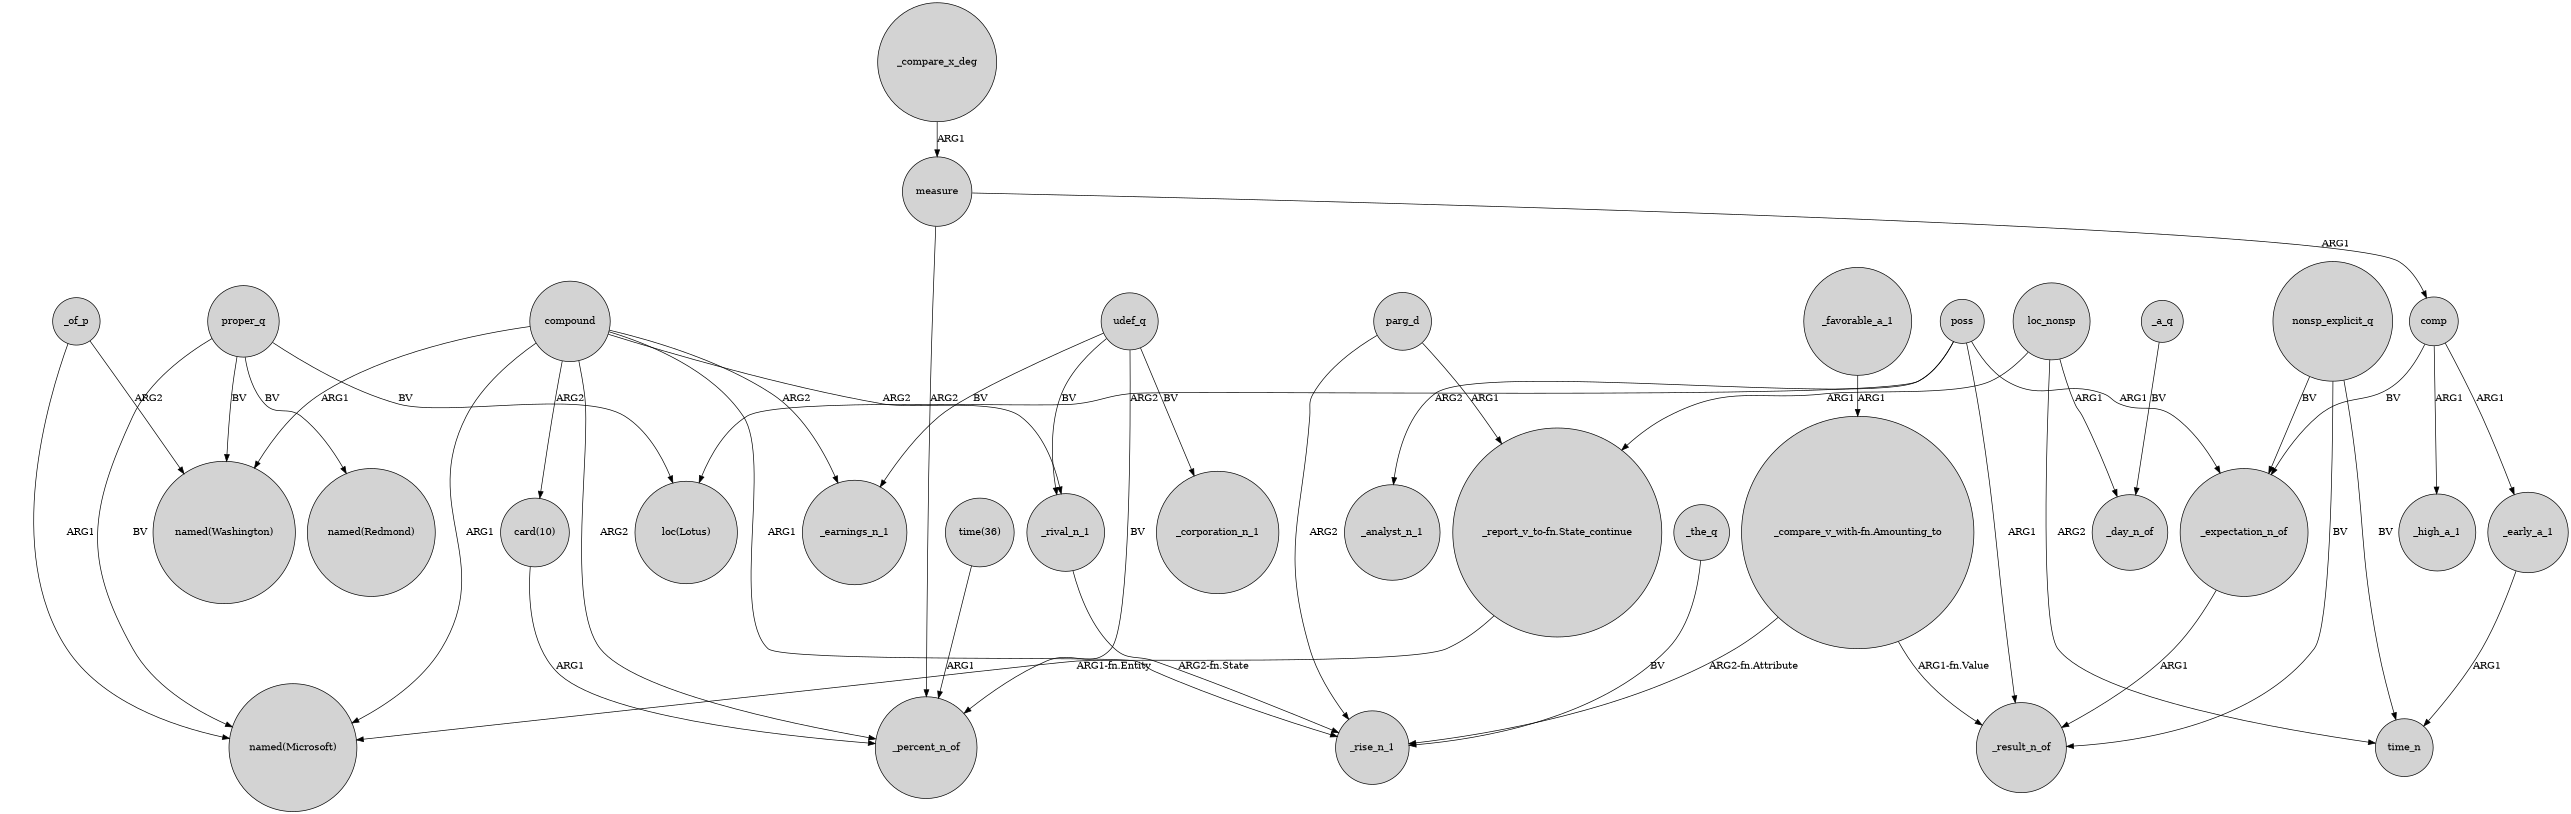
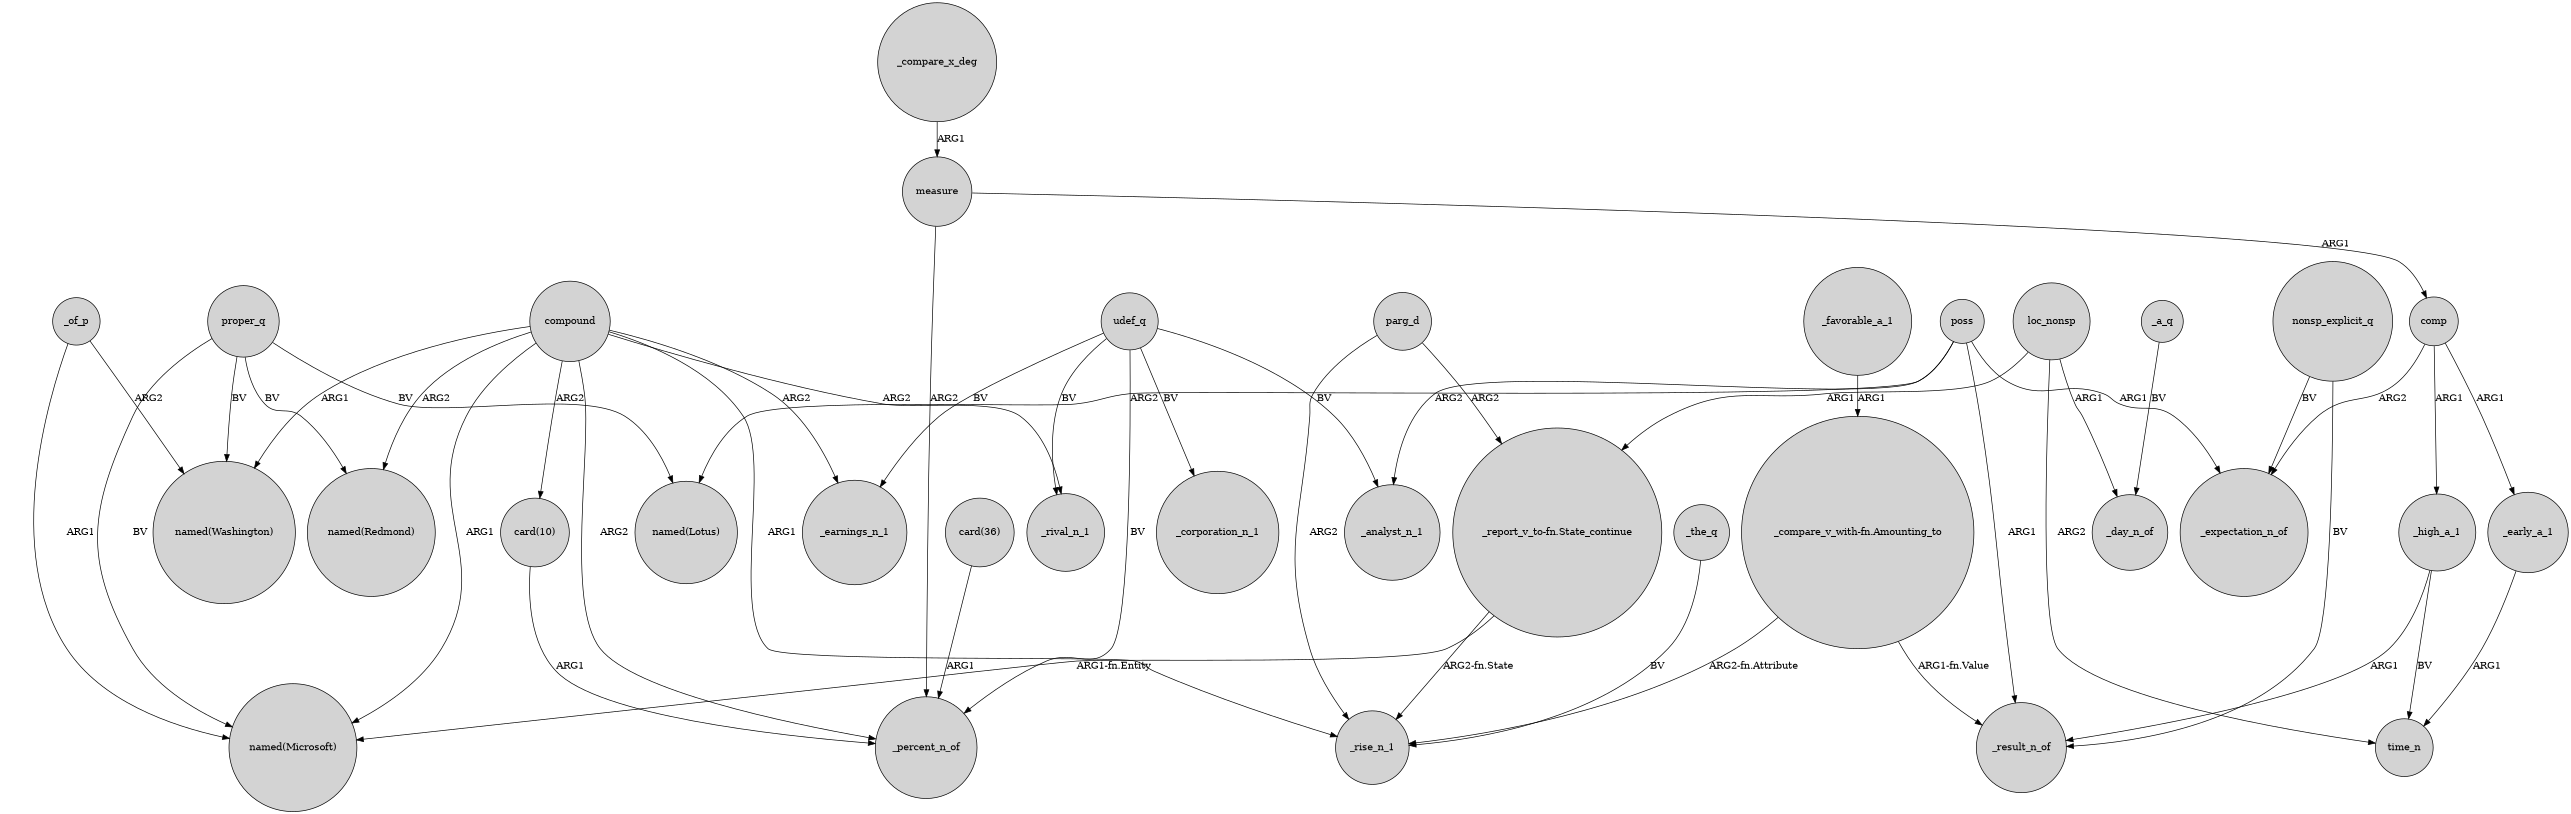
edge "compound" -> "named(Redmond)": added, label "ARG2"
edge "udef_q" -> "_analyst_n_1": added, label "BV"
edge "parg_d" -> "_report_v_to-fn.State_continue": label "ARG1" -> "ARG2"
edge "comp" -> "_expectation_n_of": label "BV" -> "ARG2"
node "loc(Lotus)": label "loc(Lotus)" -> "named(Lotus)"
node "time(36)": label "time(36)" -> "card(36)"
edge "nonsp_explicit_q" -> "time_n": now "_high_a_1" -> "time_n"
edge "_expectation_n_of" -> "_result_n_of": now "_high_a_1" -> "_result_n_of"
edge "_rival_n_1" -> "_rise_n_1": now "_report_v_to-fn.State_continue" -> "_rise_n_1"
